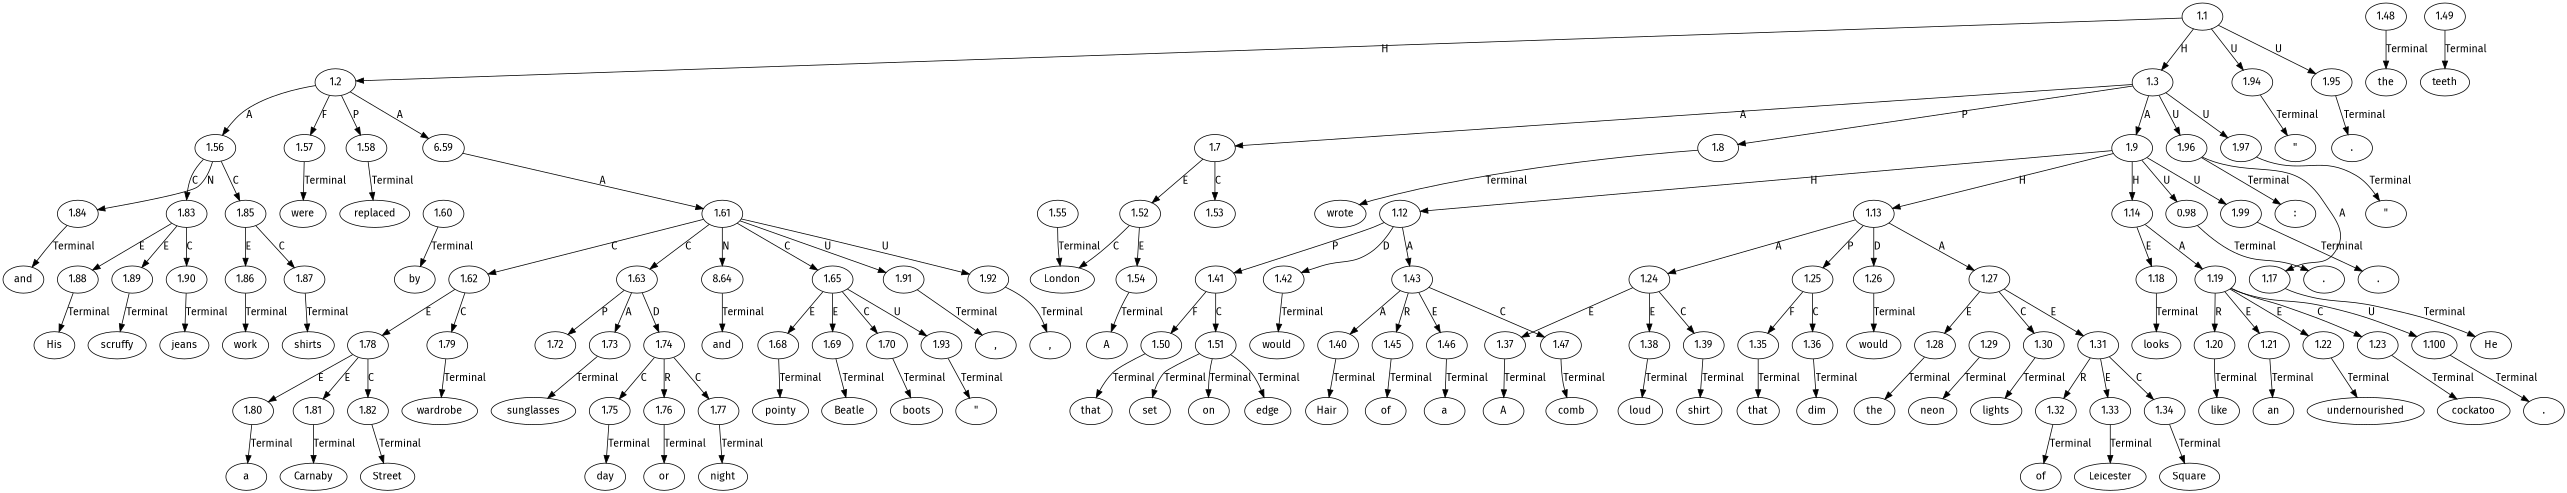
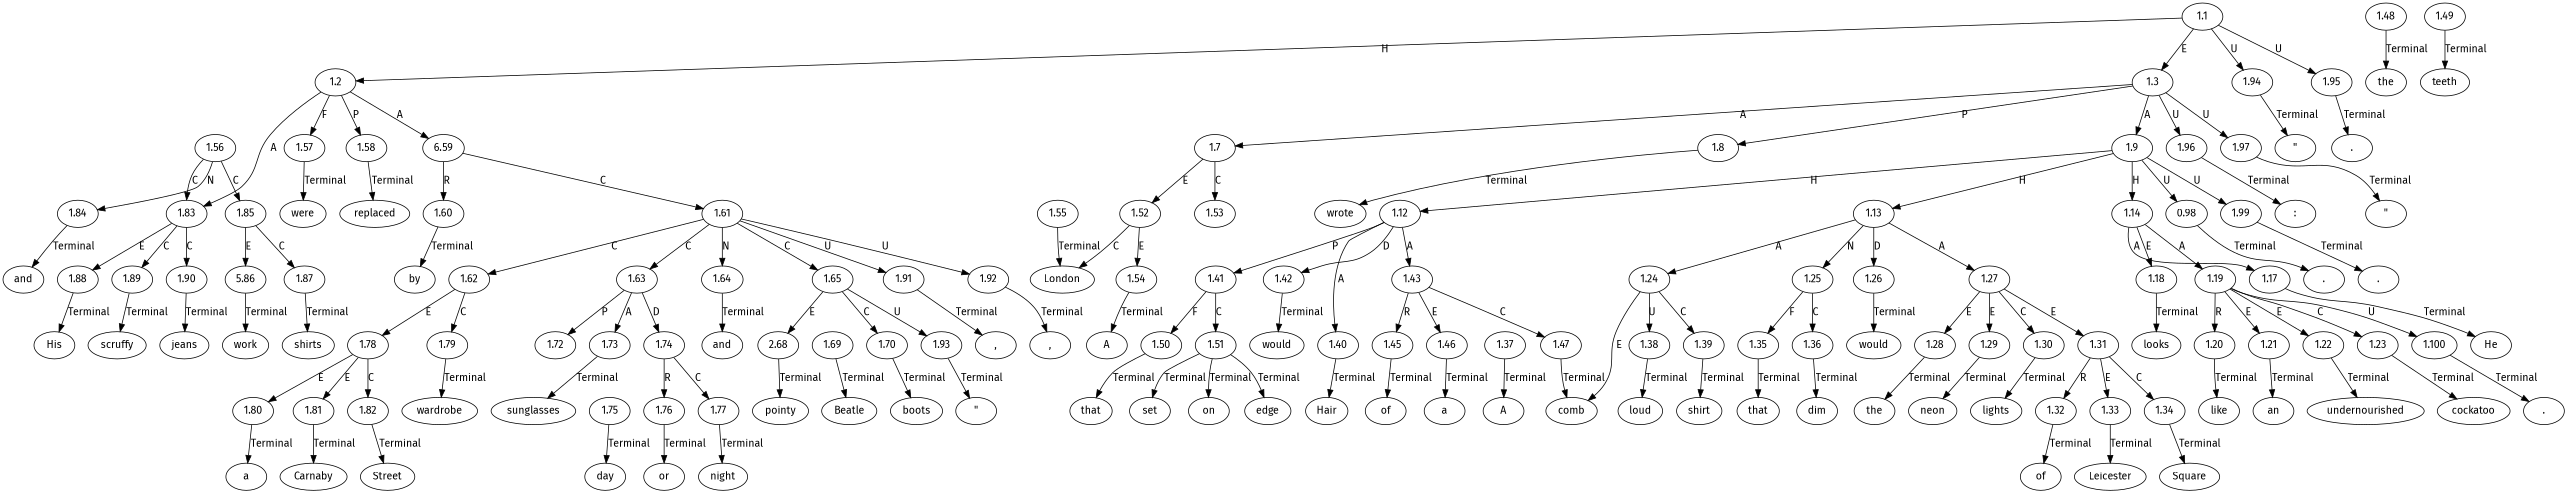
edge "1.1" -> "1.3": label "H" -> "E"
edge "1.2" -> "1.56": now "1.2" -> "1.83"
edge "6.59" -> "1.60": added, label "R"
edge "6.59" -> "1.61": label "A" -> "C"
edge "1.96" -> "1.17": now "1.14" -> "1.17"
edge "1.83" -> "1.89": label "E" -> "C"
edge "1.13" -> "1.25": label "P" -> "N"
node "1.86": label "1.86" -> "5.86"
node "8.64": label "8.64" -> "1.64"
edge "1.65" -> "1.69": removed, label "E"
edge "1.27" -> "1.29": added, label "E"
edge "1.43" -> "1.40": now "1.12" -> "1.40"
edge "1.24" -> "1.37": now "1.24" -> "comb"
edge "1.24" -> "1.38": label "E" -> "U"
node "1.68": label "1.68" -> "2.68"
edge "1.74" -> "1.75": removed, label "C"
